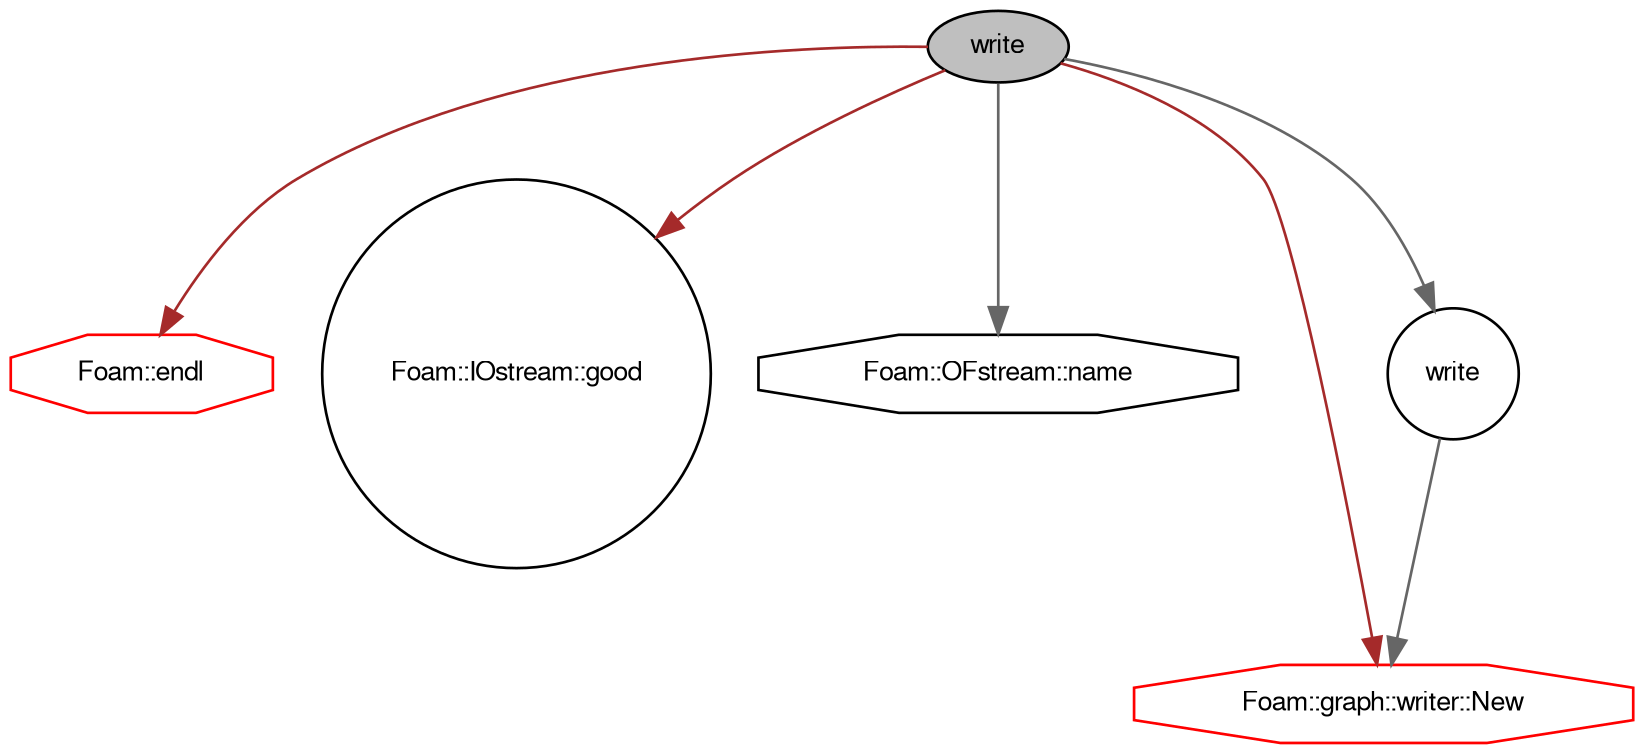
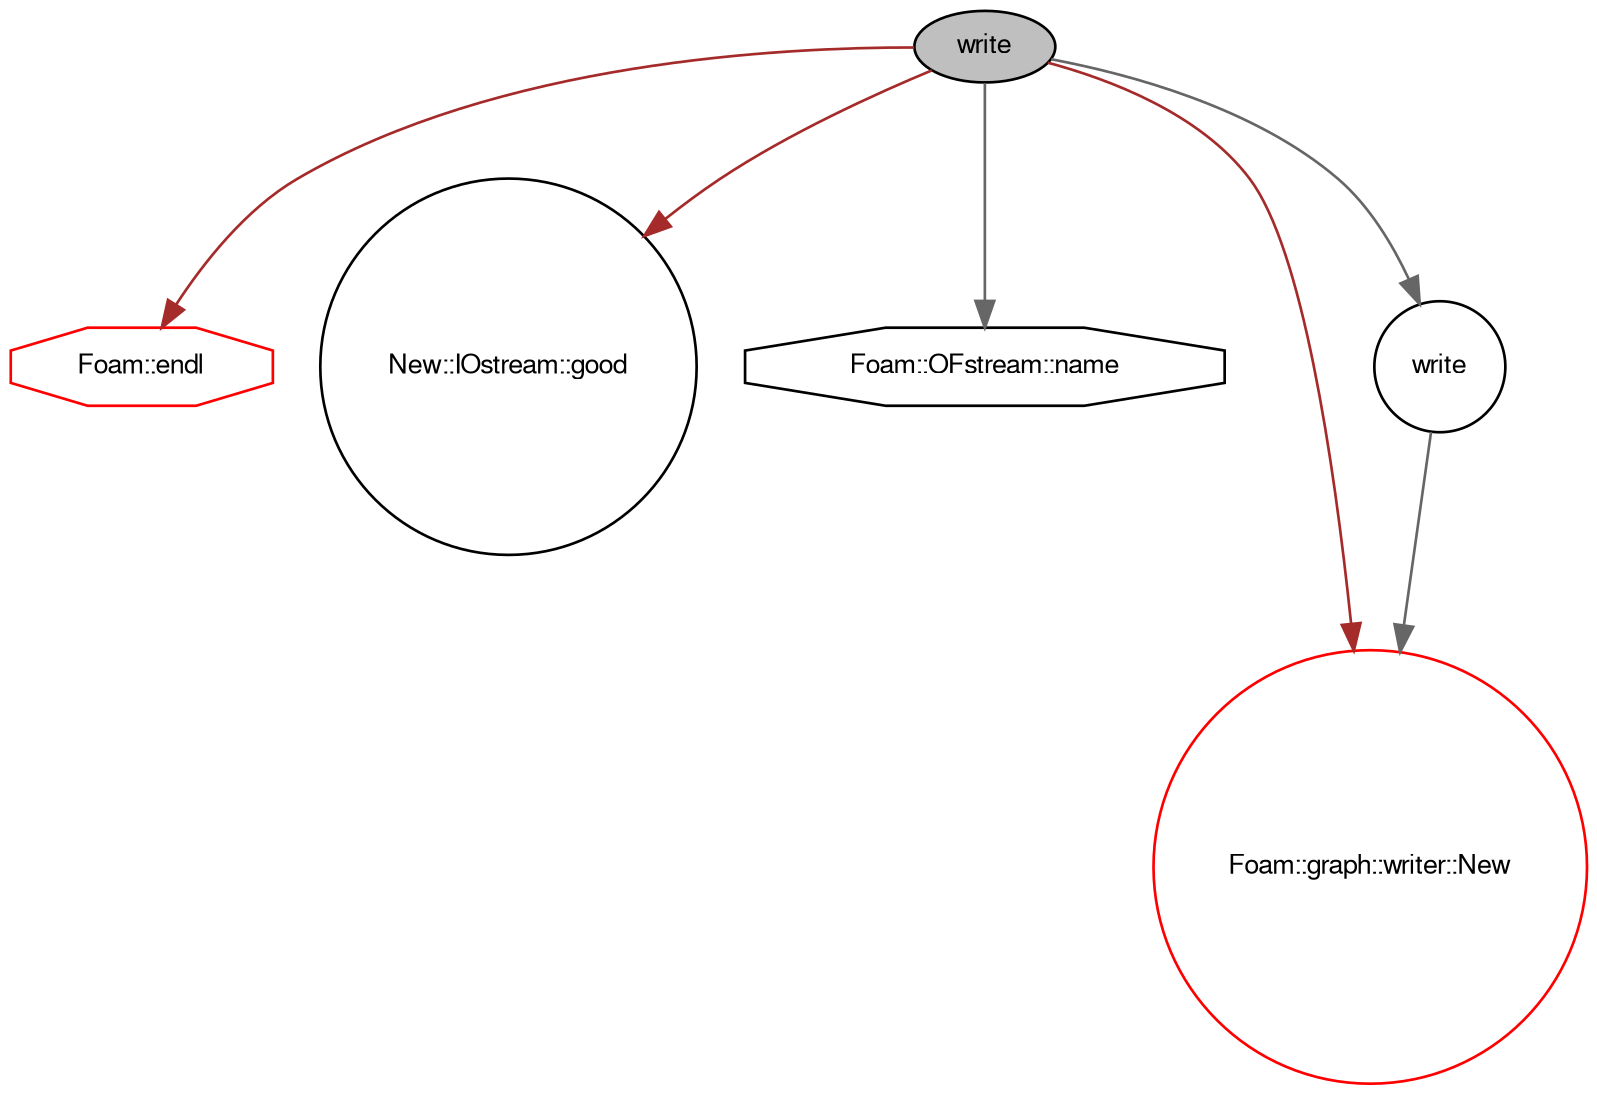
node "Foam::IOstream::good": label "Foam::IOstream::good" -> "New::IOstream::good"
node "Foam::graph::writer::New": shape octagon -> circle
